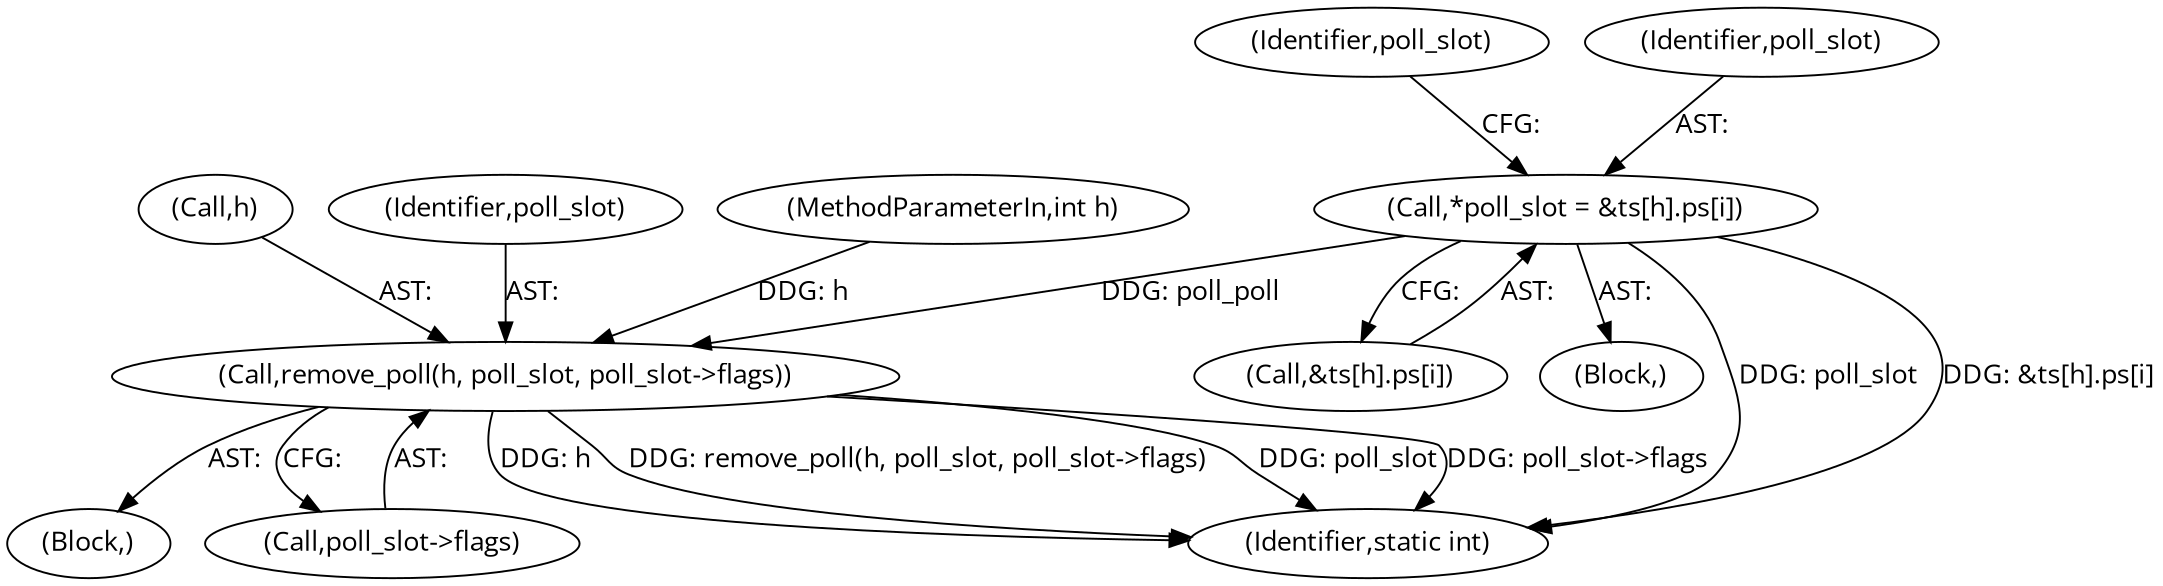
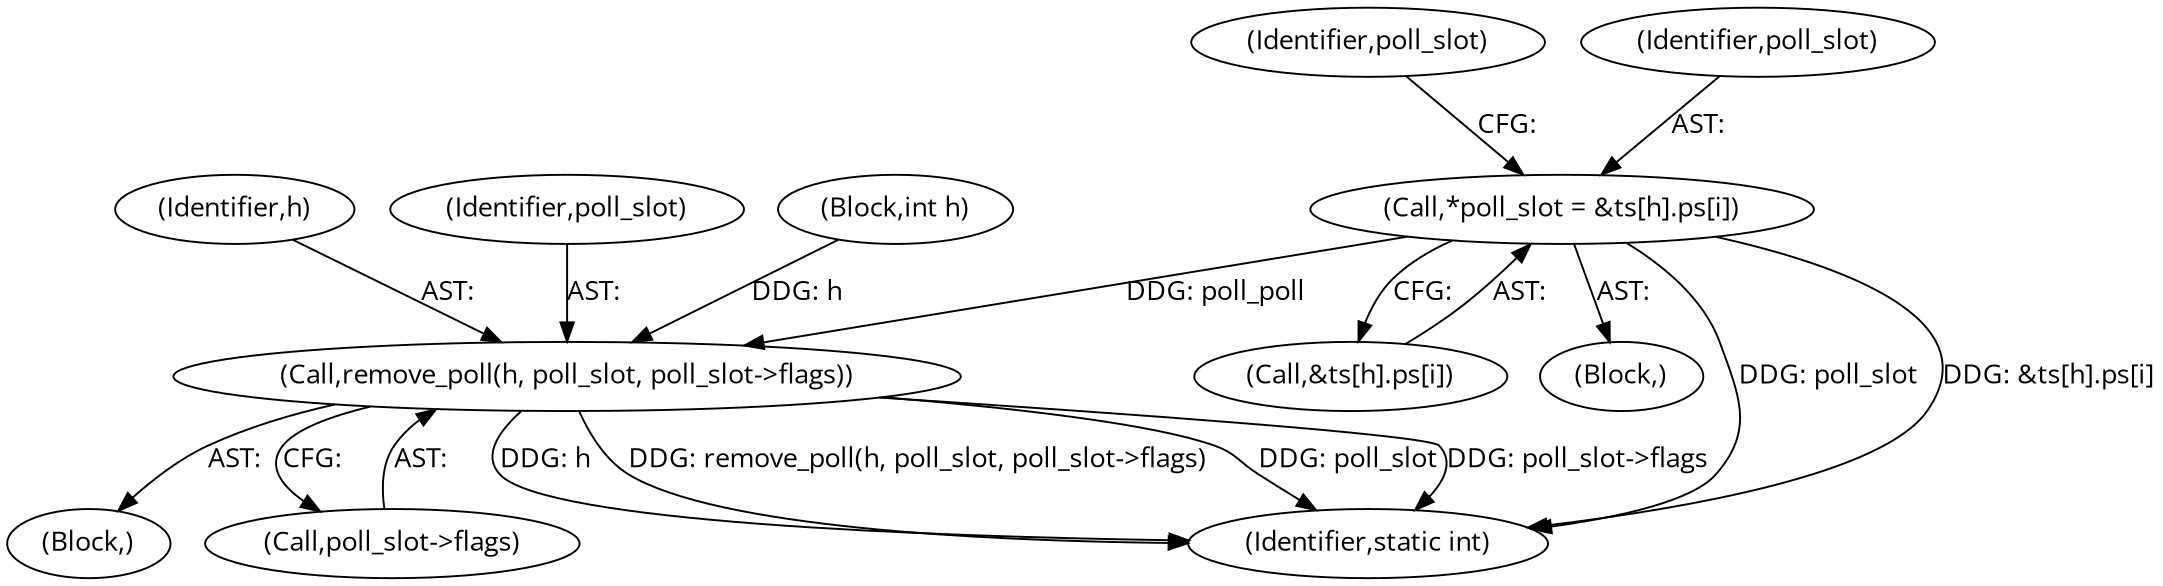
node "(Call,h)": label "(Call,h)" -> "(Identifier,h)"
node "(MethodParameterIn,int h)": label "(MethodParameterIn,int h)" -> "(Block,int h)"
